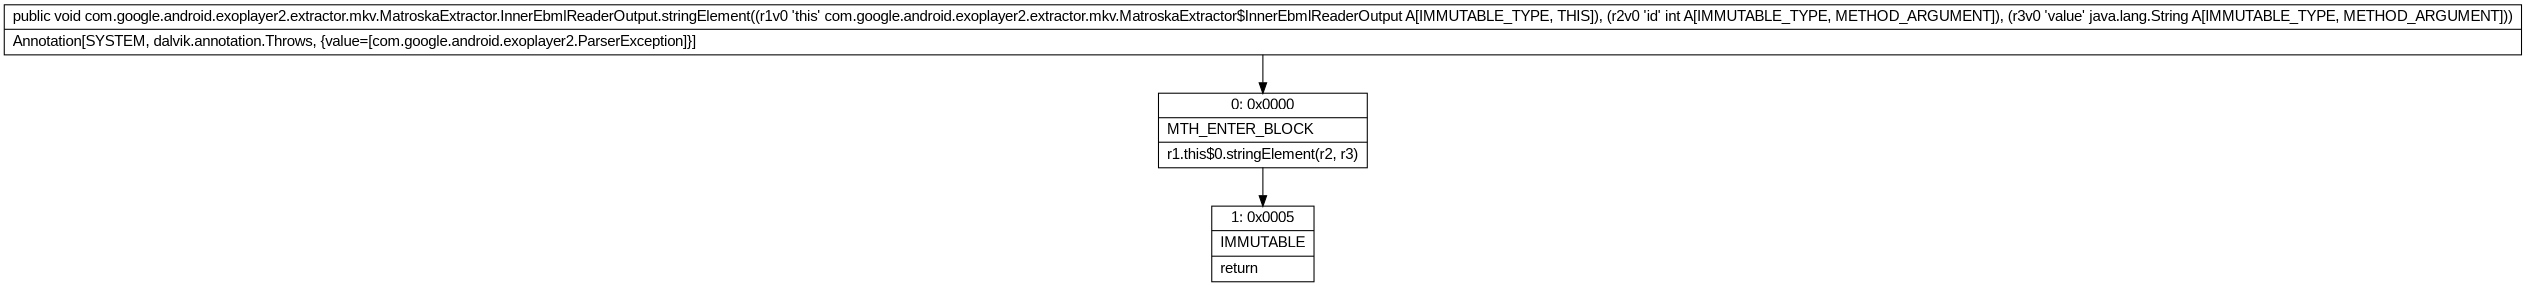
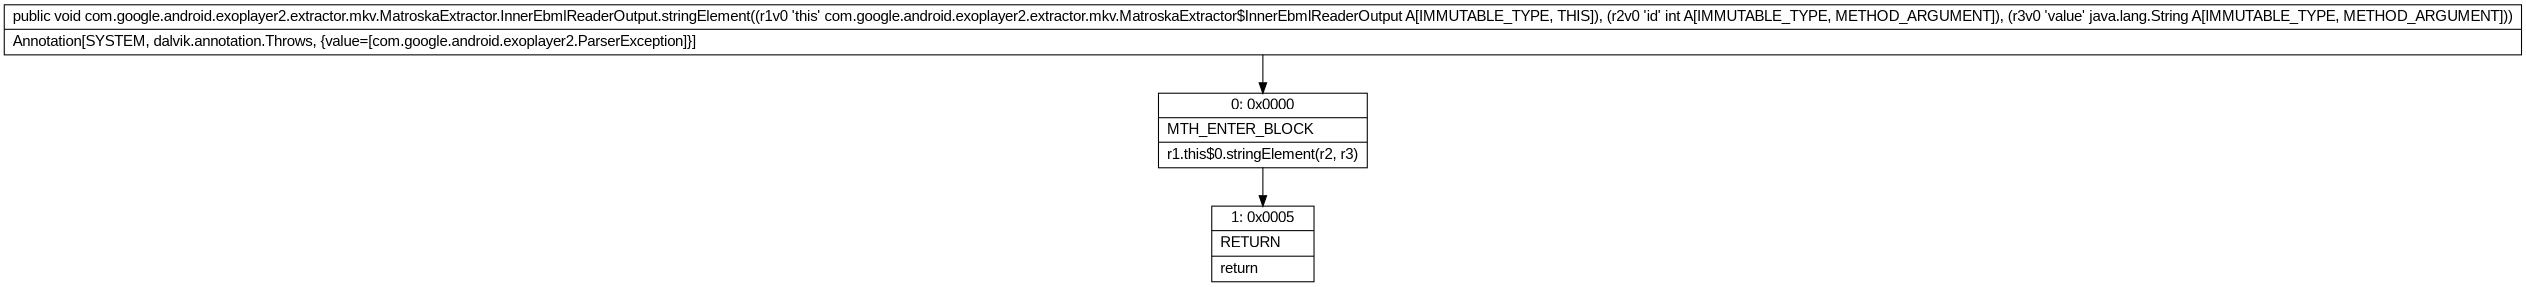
node "1: 0x0005": text "IMMUTABLE" -> "RETURN"
